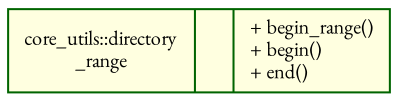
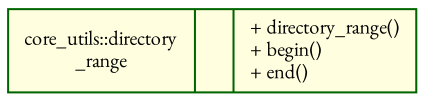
node "core_utils::directory": text "+ begin_range()" -> "+ directory_range()"
